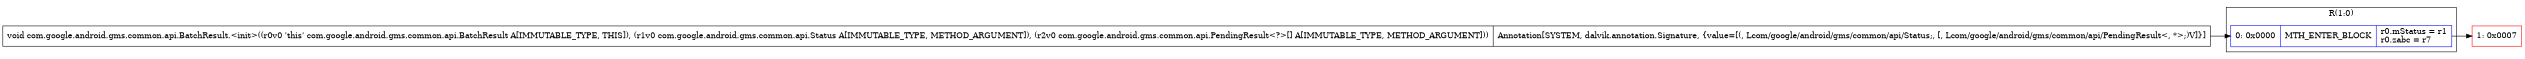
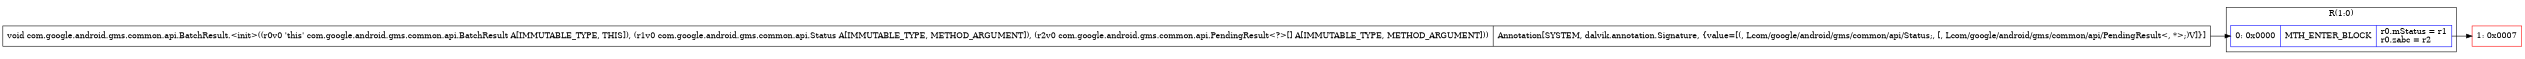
node "0: 0x0000": text "r0.zabc = r7" -> "r0.zabc = r2"
